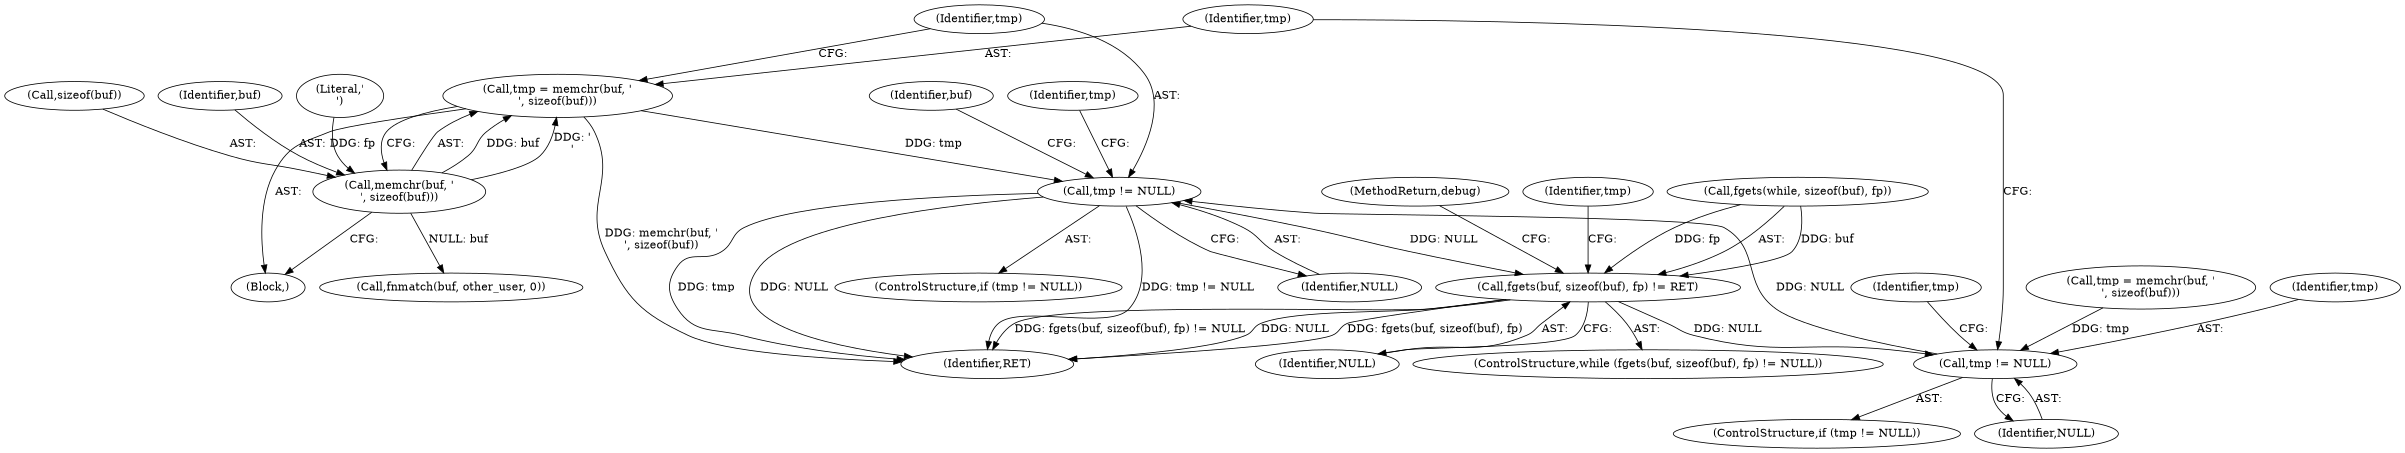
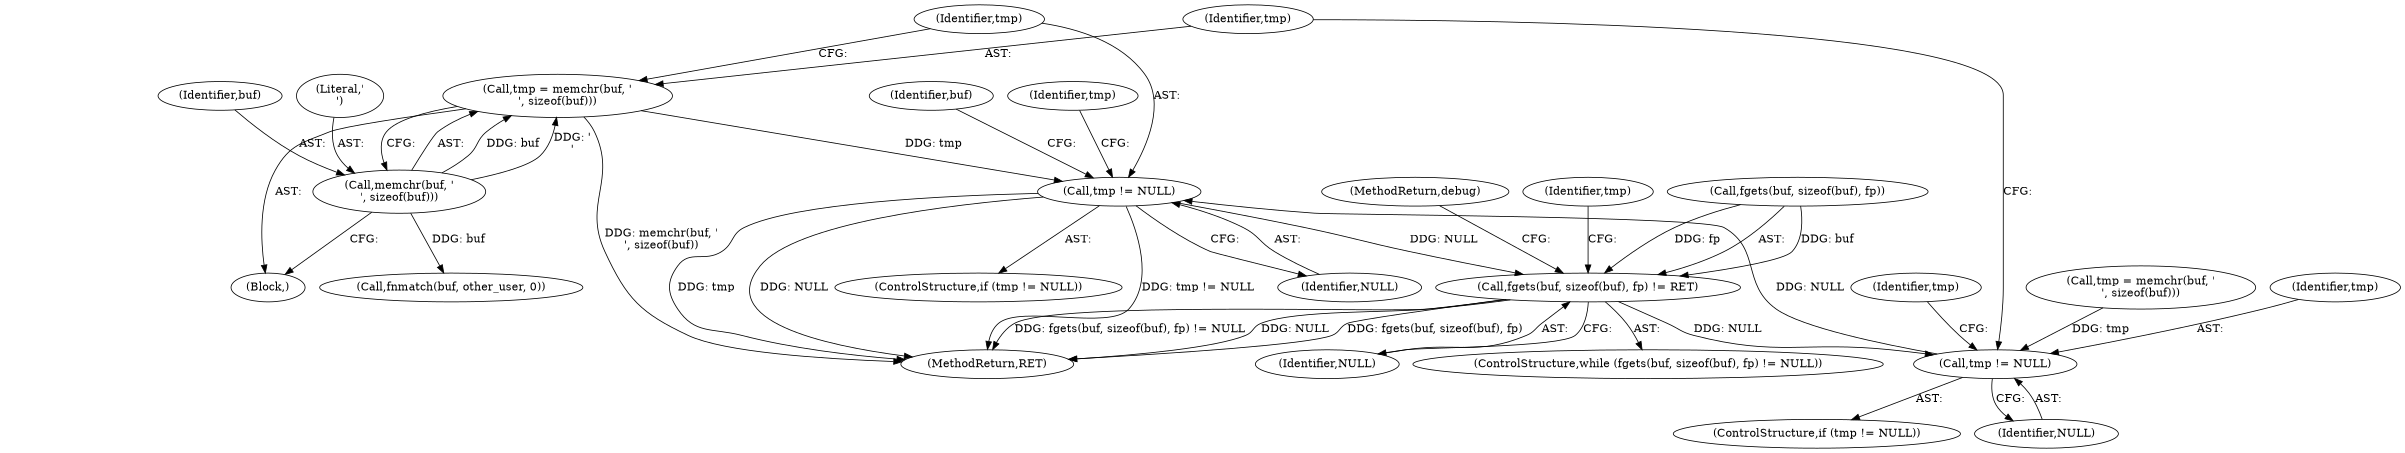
node "(Call,sizeof(buf))": removed
edge "(Literal,' ')" -> "(Call,memchr(buf, ' ', sizeof(buf)))": label "DDG: fp" -> "AST: "
node "(Call,fgets(while, sizeof(buf), fp))": label "(Call,fgets(while, sizeof(buf), fp))" -> "(Call,fgets(buf, sizeof(buf), fp))"
edge "(Call,memchr(buf, ' ', sizeof(buf)))" -> "(Call,fnmatch(buf, other_user, 0))": label "NULL: buf" -> "DDG: buf"
node "(Identifier,RET)": label "(Identifier,RET)" -> "(MethodReturn,RET)"
